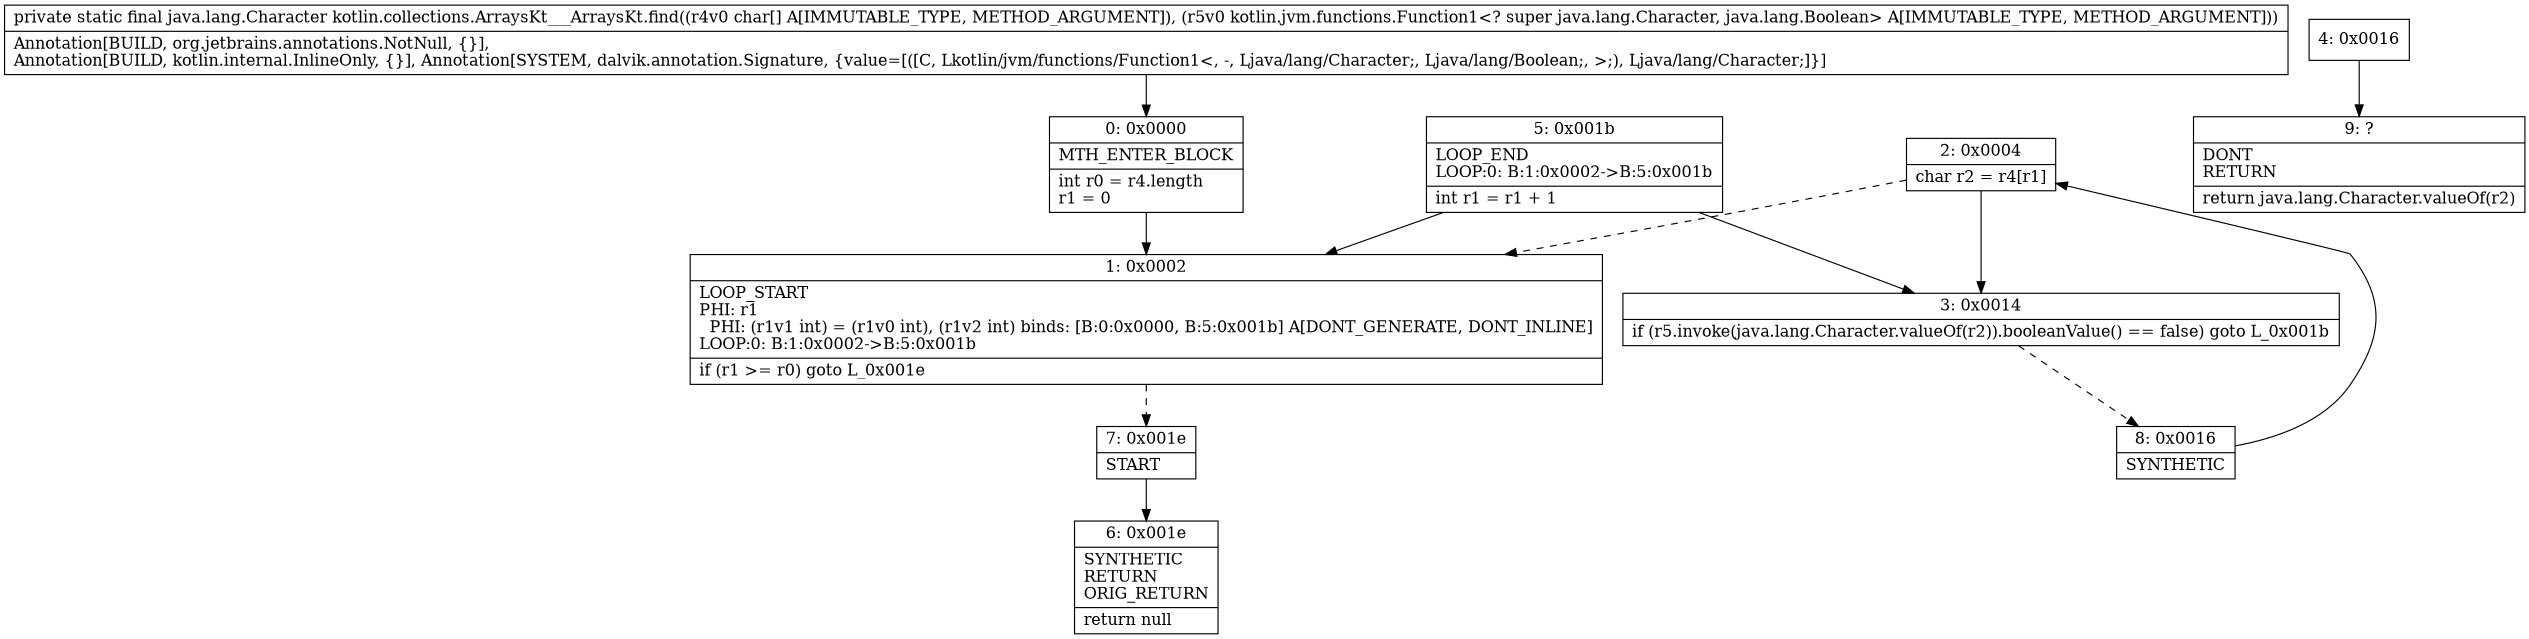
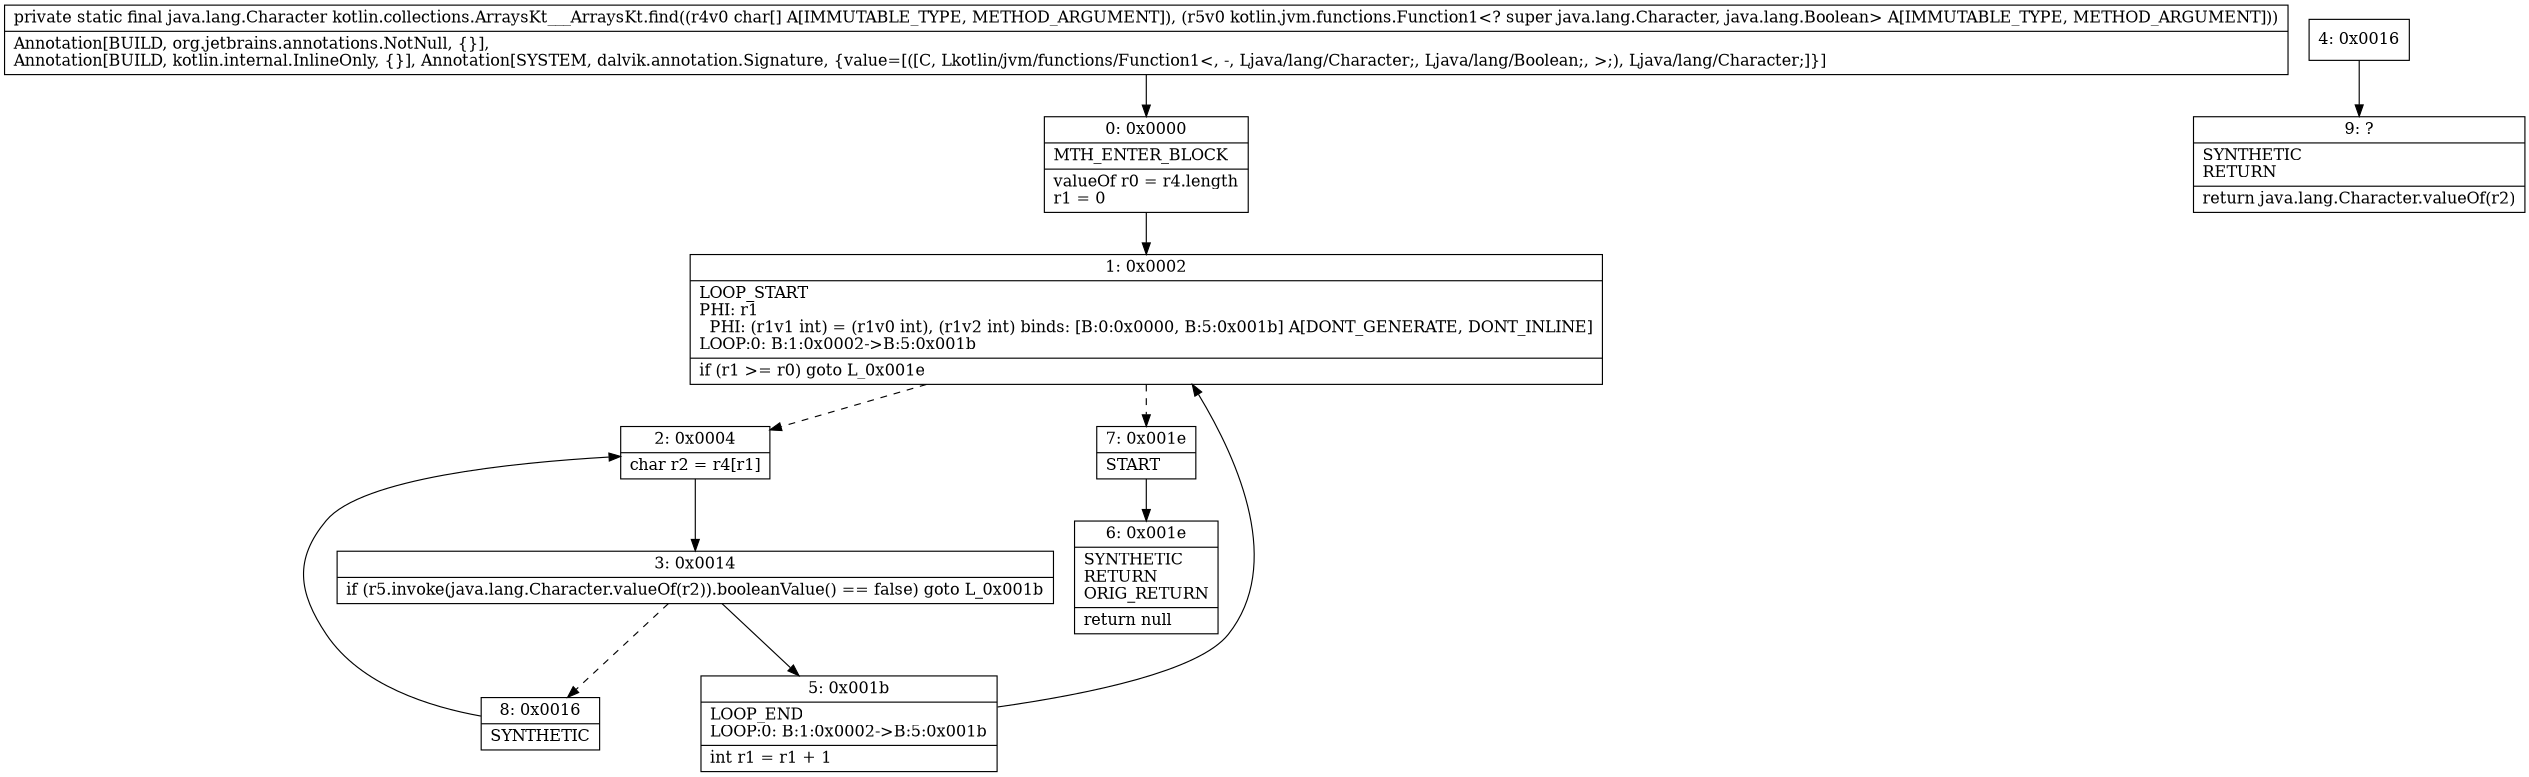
node "9: ?": text "DONT" -> "SYNTHETIC"
node "0: 0x0000": text "int r0 = r4.length" -> "valueOf r0 = r4.length"
edge "2: 0x0004" -> "1: 0x0002": reversed
edge "5: 0x001b" -> "3: 0x0014": reversed
